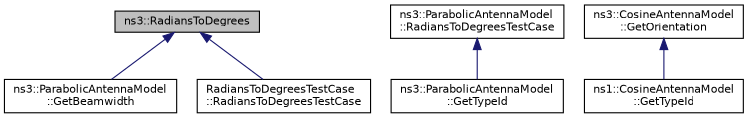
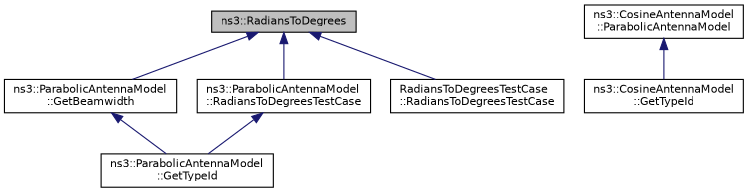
node "ns3::CosineAntennaModel ::GetOrientation": label "ns3::CosineAntennaModel ::GetOrientation" -> "ns3::CosineAntennaModel ::ParabolicAntennaModel"
edge "ns3::ParabolicAntennaModel ::RadiansToDegreesTestCase" -> "ns3::RadiansToDegrees": added
node "ns1::CosineAntennaModel ::GetTypeId": label "ns1::CosineAntennaModel ::GetTypeId" -> "ns3::CosineAntennaModel ::GetTypeId"
edge "ns3::ParabolicAntennaModel ::GetTypeId" -> "ns3::ParabolicAntennaModel ::GetBeamwidth": added
